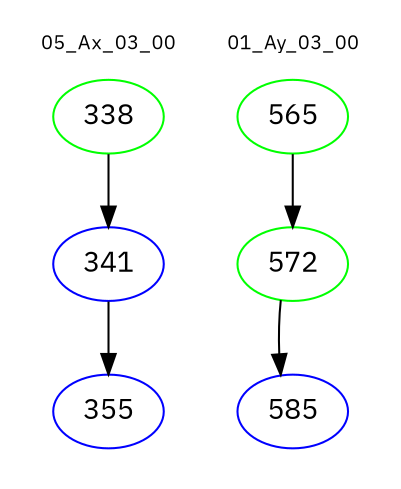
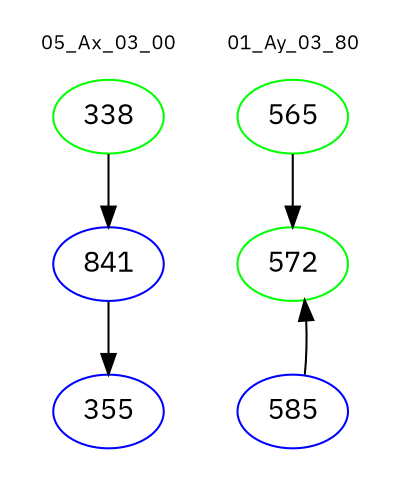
cluster "01_Ay_03_00": label "01_Ay_03_00" -> "01_Ay_03_80"
node "341": label "341" -> "841"
edge "572" -> "585": reversed
